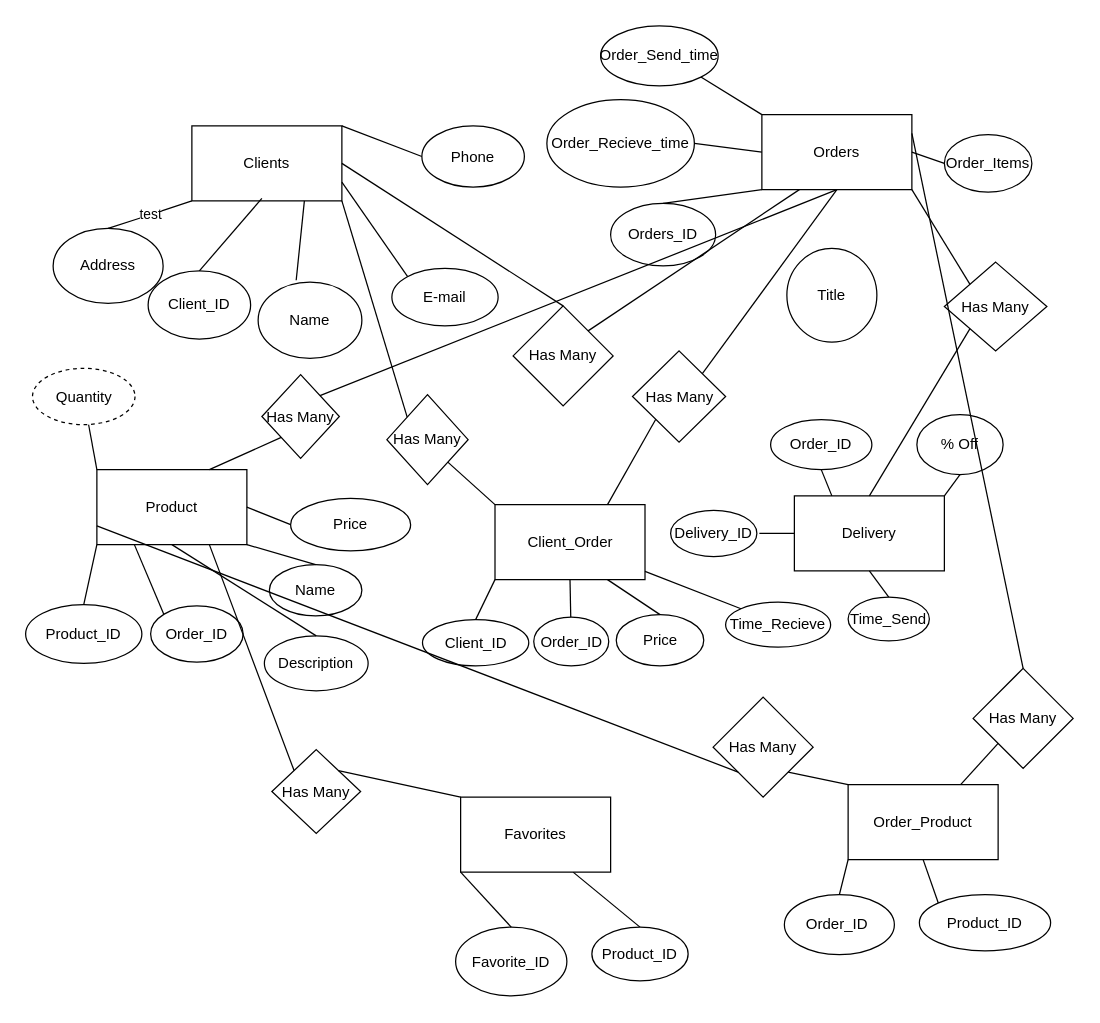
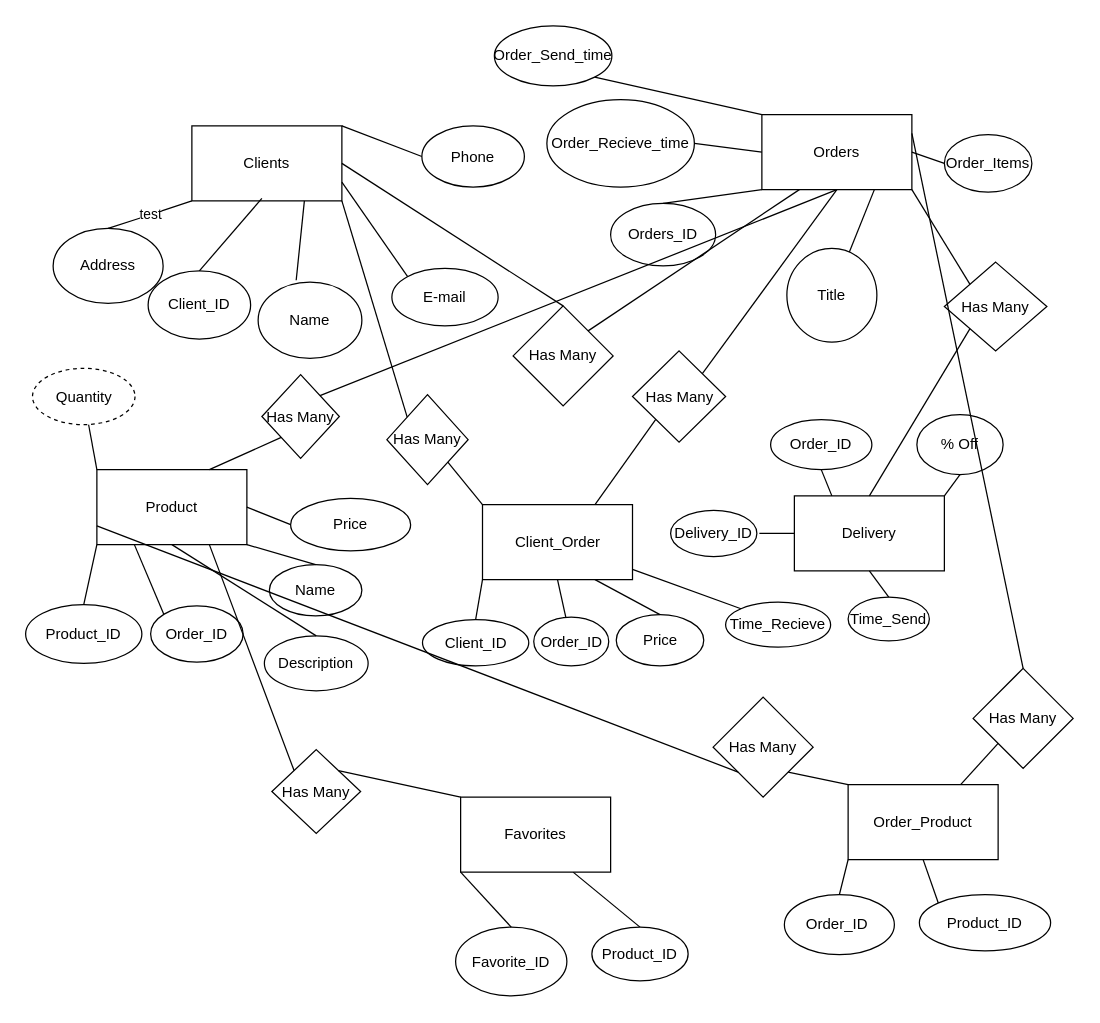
node "Order_Send_time": moved (659, 56) -> (553, 56)
edge "Orders" -- "Title": added
node "Client_Order": moved (570, 542) -> (558, 542)
